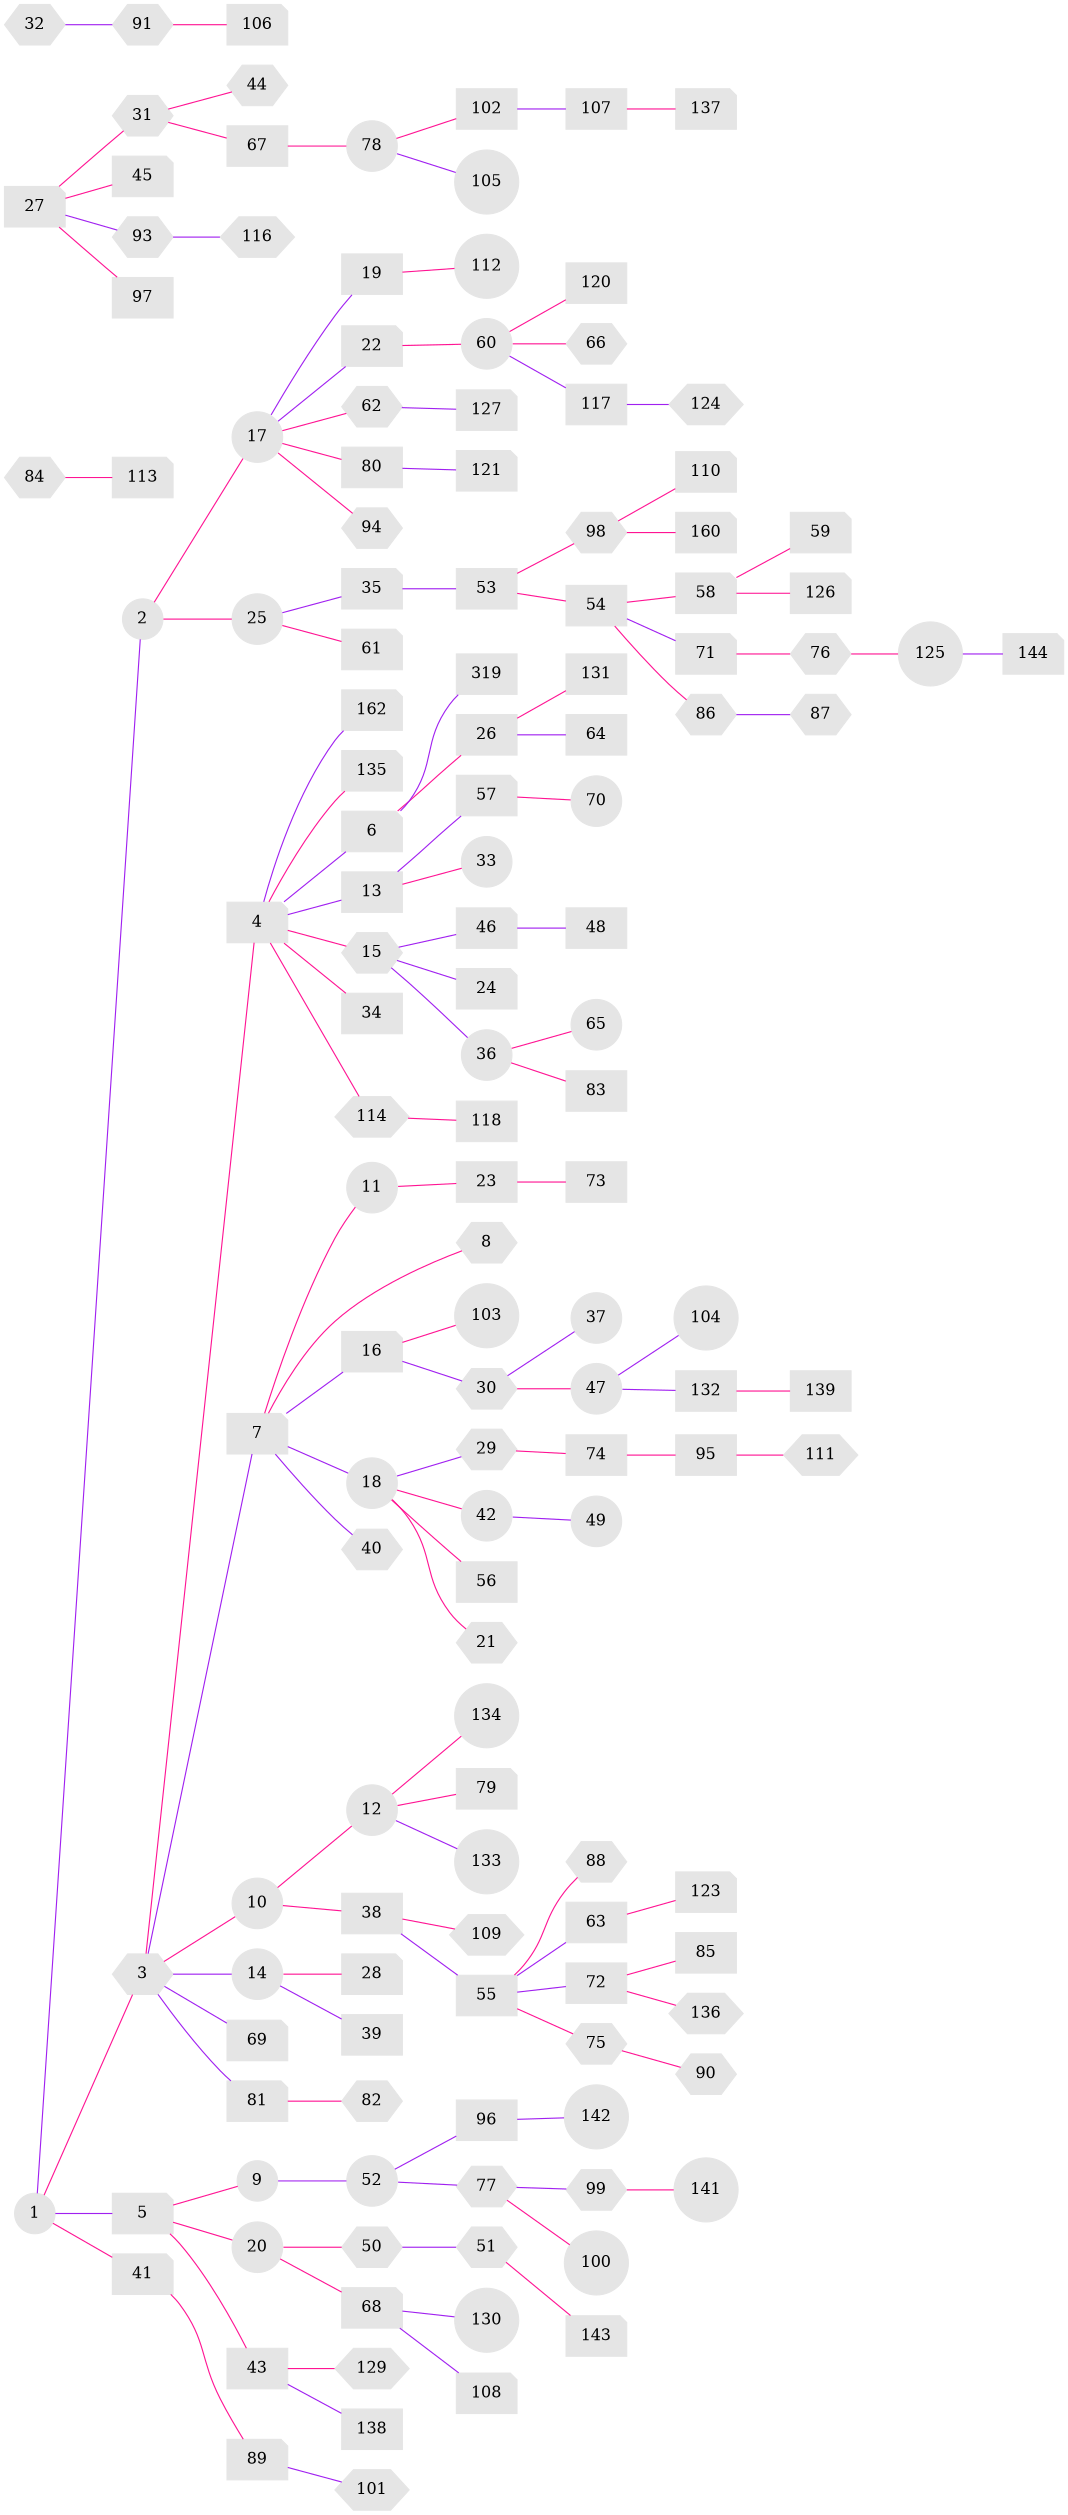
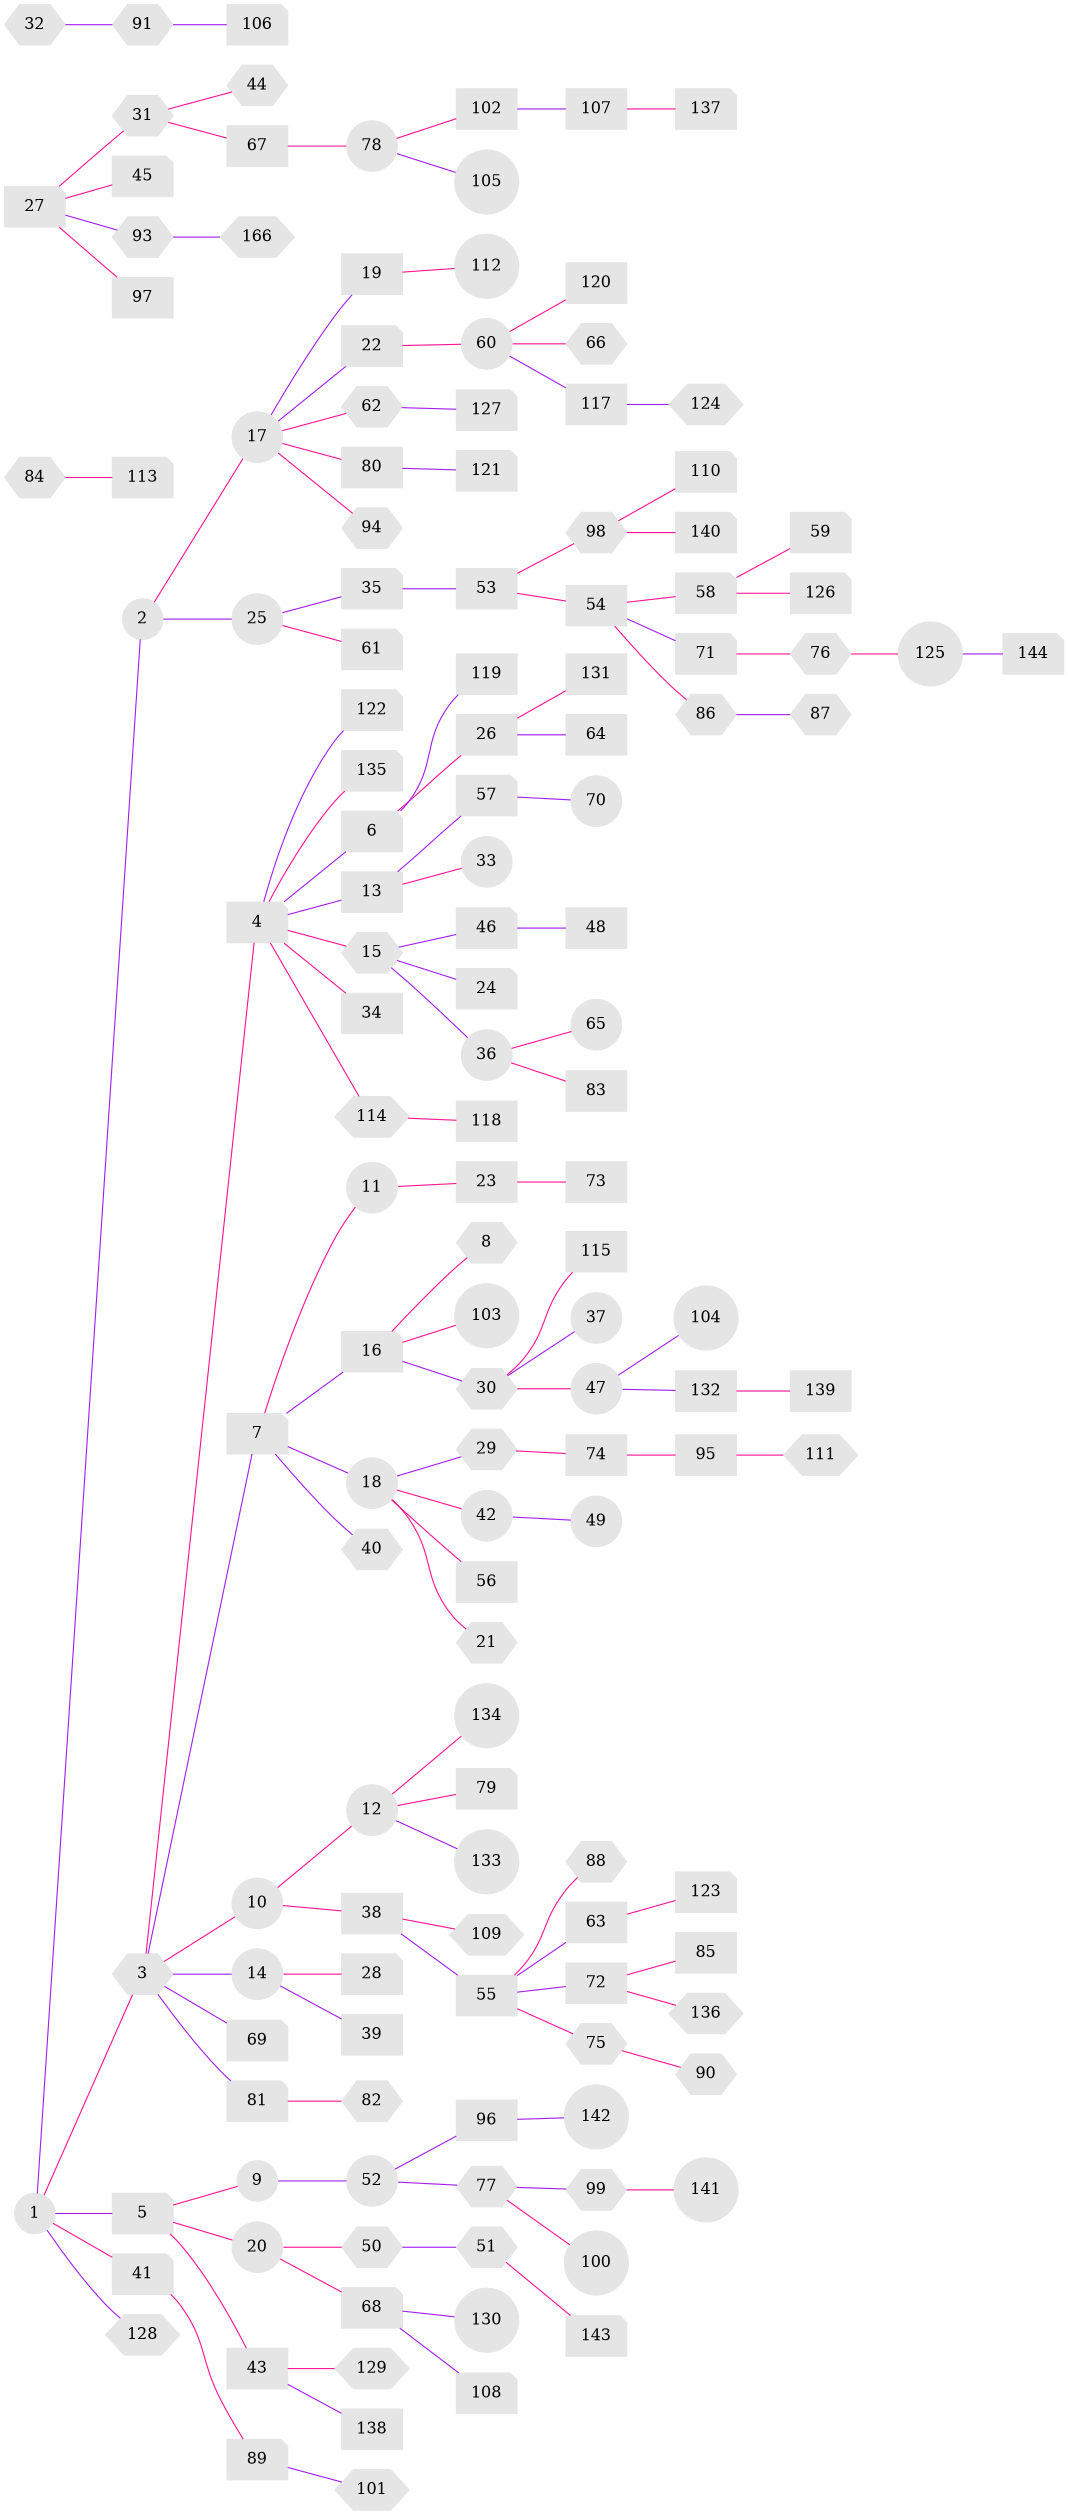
edge "91" -- "106": color deeppink -> purple
node "116": label "116" -> "166"
node "160": label "160" -> "140"
edge "2" -- "25": color deeppink -> purple
node "319": label "319" -> "119"
node "162": label "162" -> "122"
edge "57" -- "70": color deeppink -> purple
node "115": added
edge "8" -- "7": now "8" -- "16"
node "128": added
